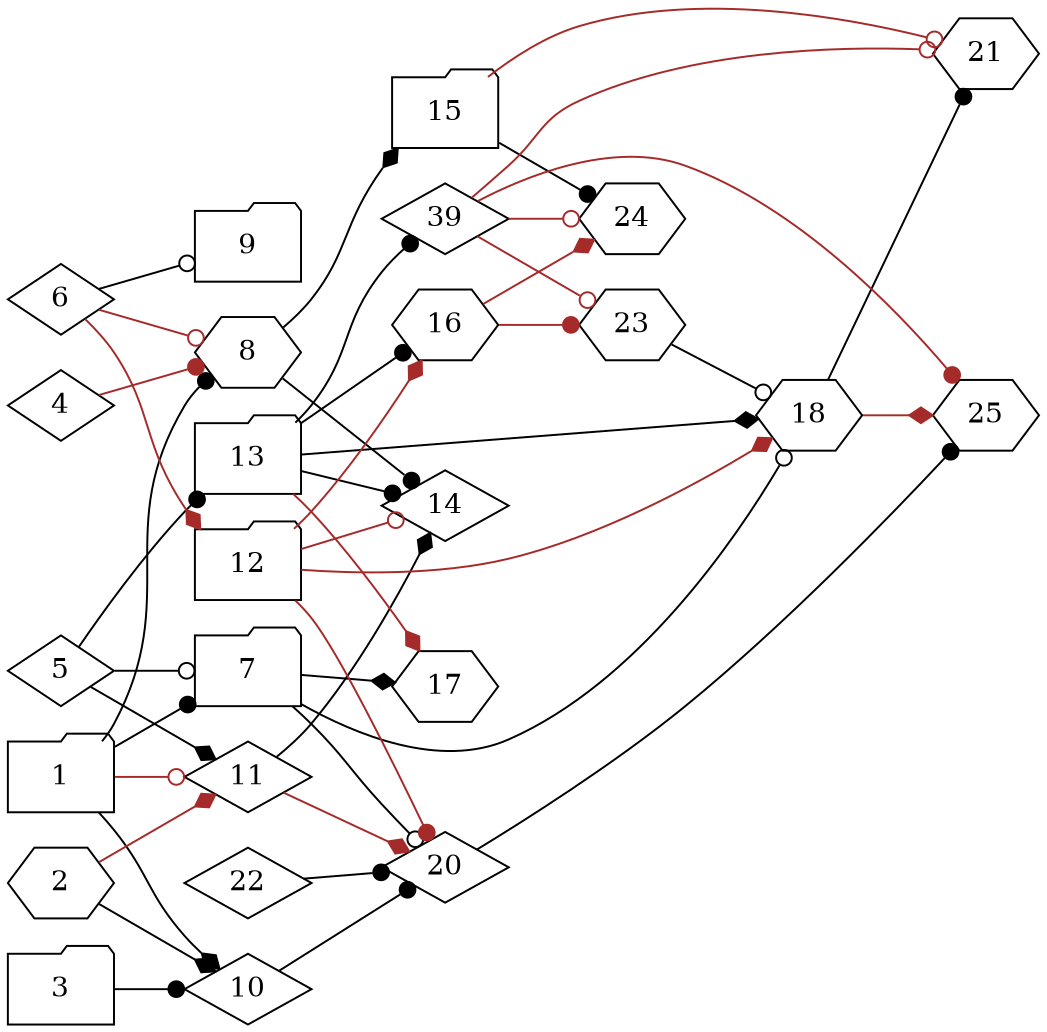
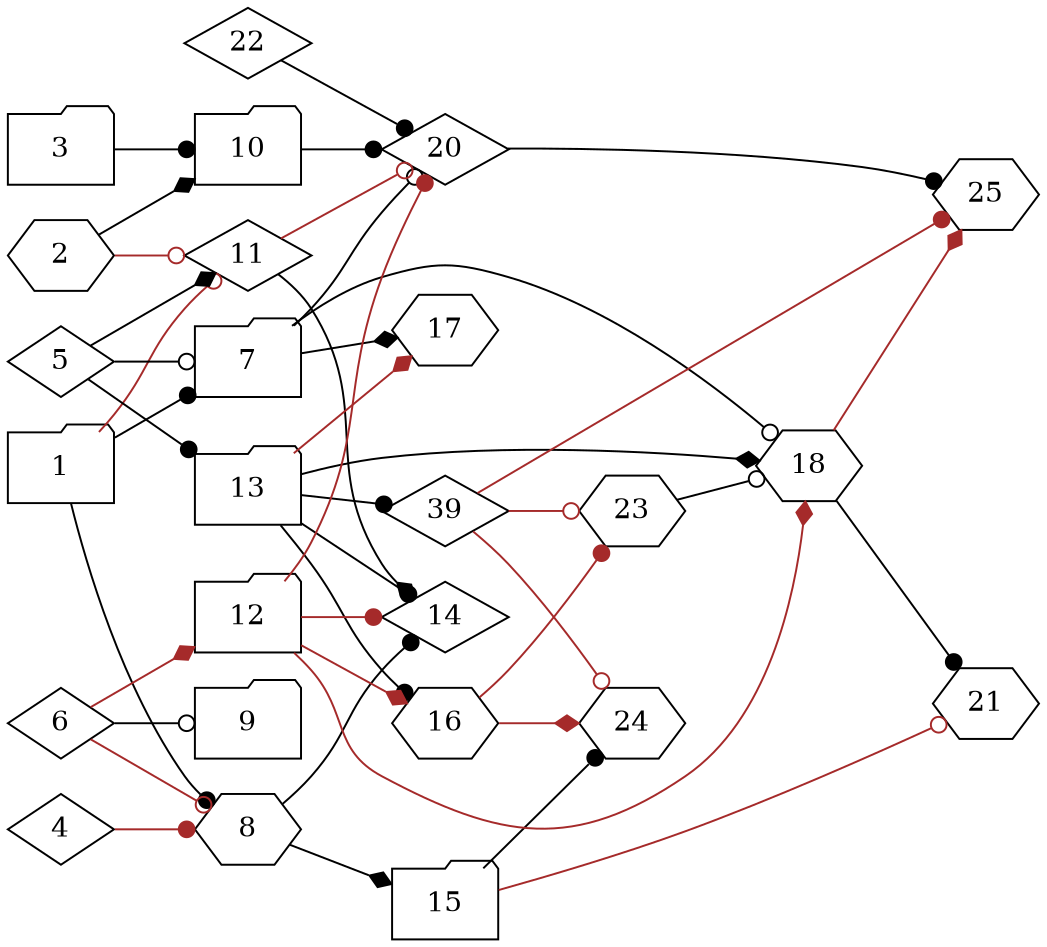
edge "39" -> "21": removed
edge "12" -> "14": arrowhead odot -> dot
edge "11" -> "20": arrowhead diamond -> odot
edge "2" -> "11": arrowhead diamond -> odot
edge "1" -> "10": removed
node "10": shape diamond -> folder
